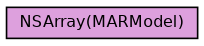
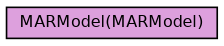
node "NSArray(MARModel)": label "NSArray(MARModel)" -> "MARModel(MARModel)"
